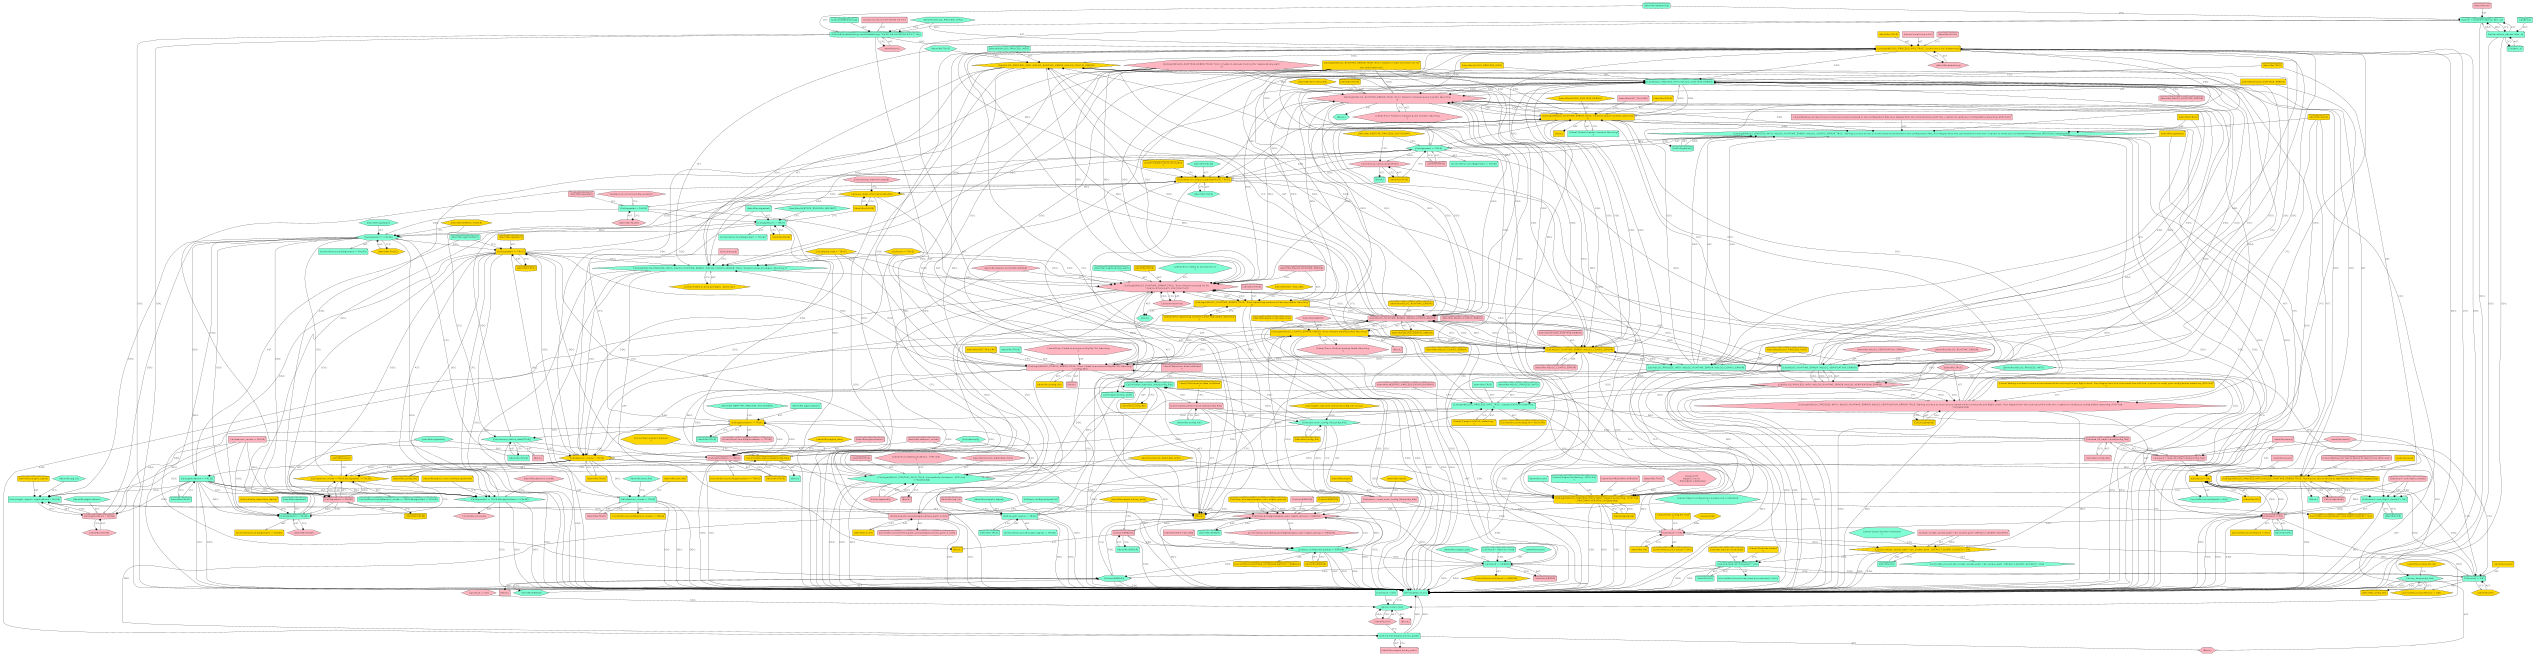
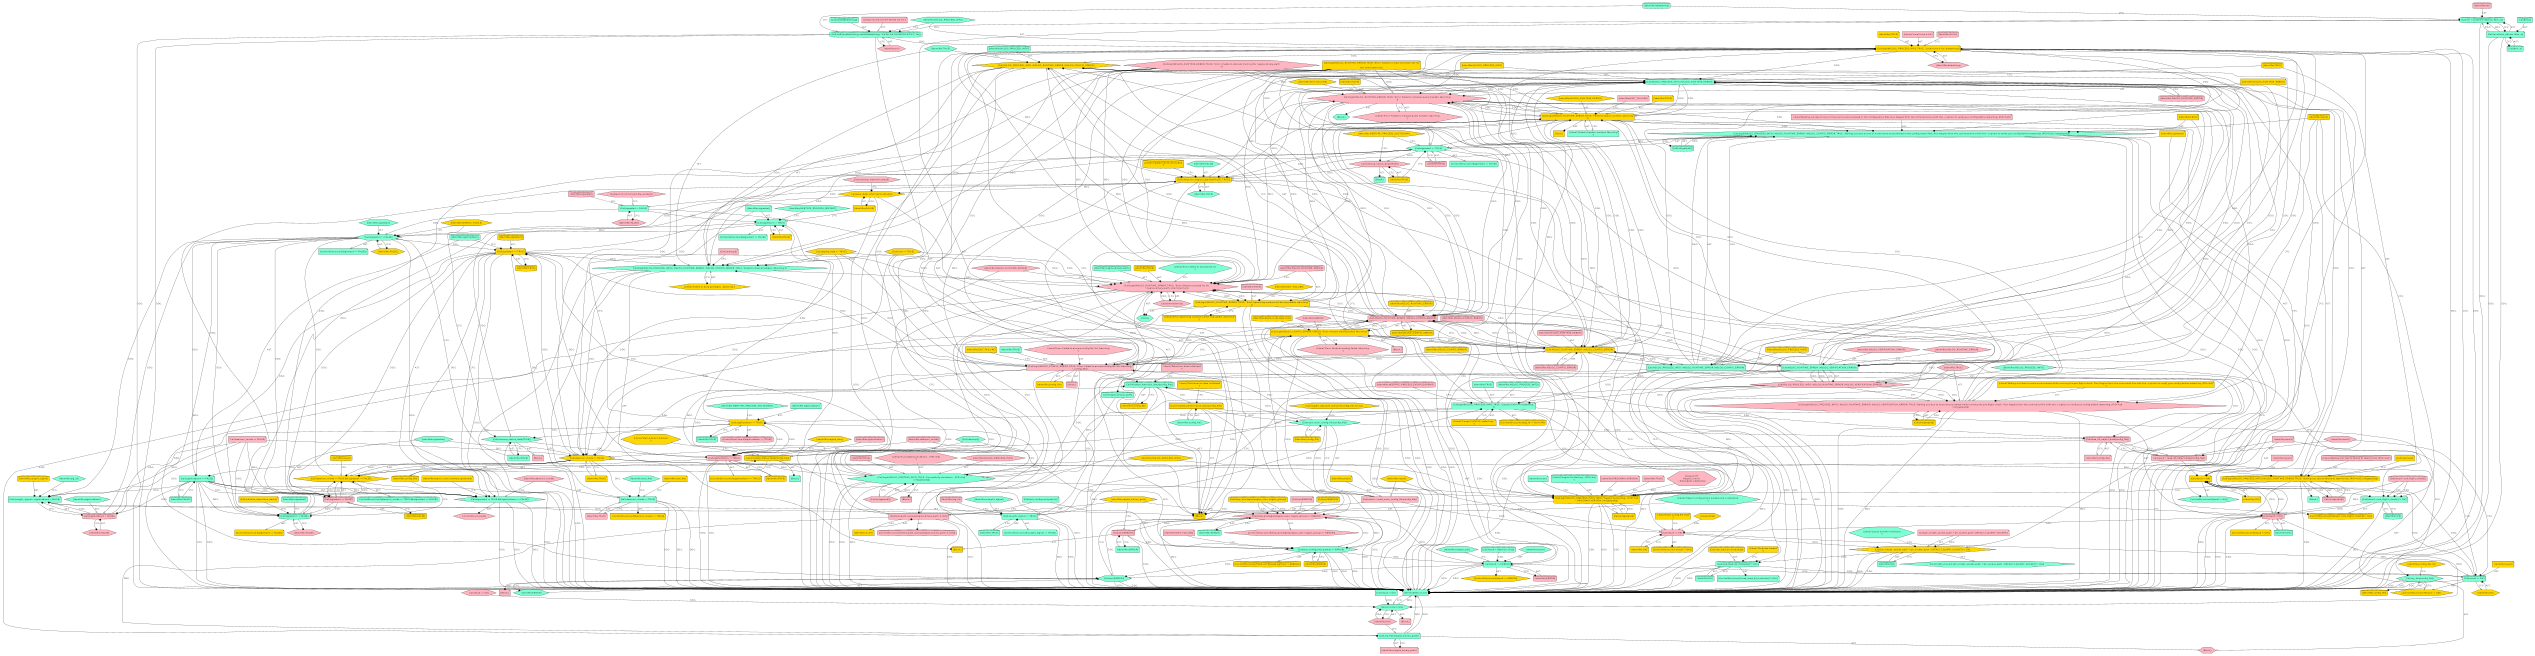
node "(Call,initialize_performance_data(config_file))": fillcolor lightpink -> gold
edge "(Call,read_all_object_data(config_file))" -> "(Call,initialize_retention_data(config_file))": reversed
edge "(Return,return OK;)" -> "(MethodReturn,int)": added, label "DDG:"
